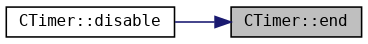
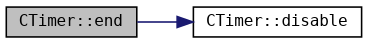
edge "CTimer::disable" -> "CTimer::end": reversed
